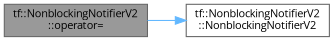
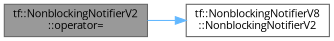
node "tf::NonblockingNotifierV2 ::NonblockingNotifierV2": label "tf::NonblockingNotifierV2 ::NonblockingNotifierV2" -> "tf::NonblockingNotifierV8 ::NonblockingNotifierV2"
